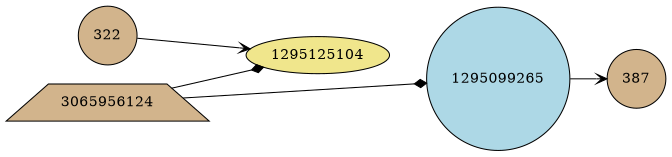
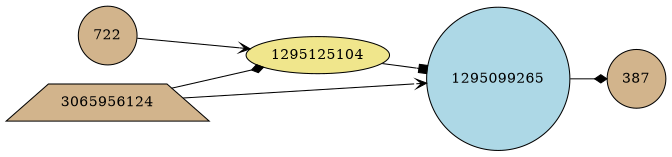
node "322": label "322" -> "722"
edge "1295125104" -> "1295099265": added
edge "1295099265" -> "387": arrowhead vee -> diamond
edge "3065956124" -> "1295099265": arrowhead diamond -> vee
